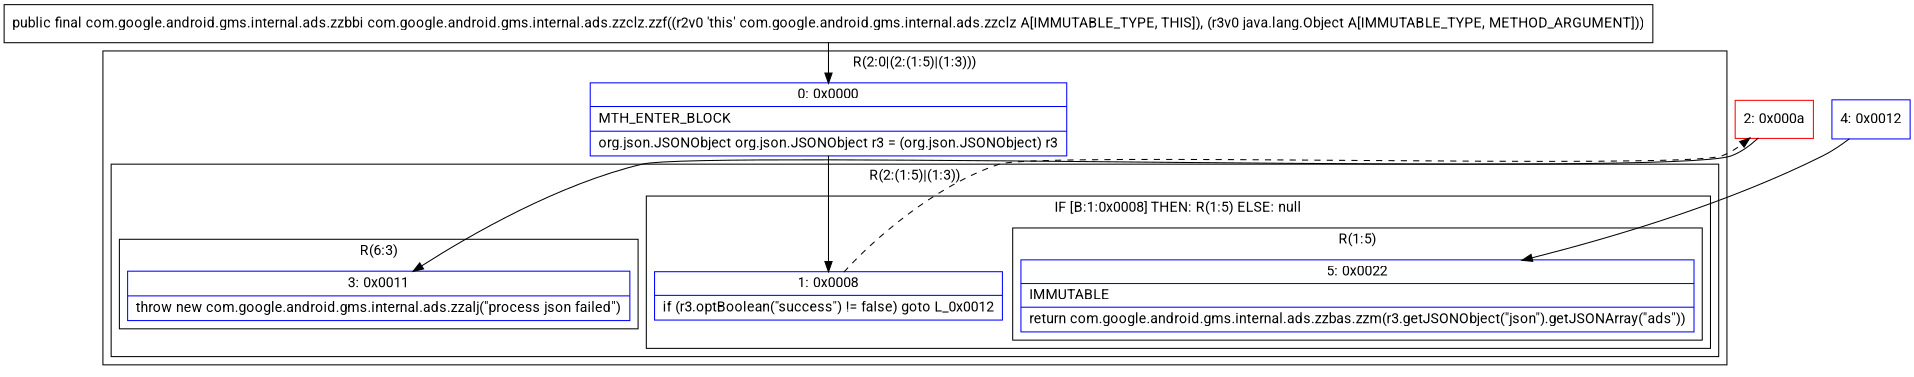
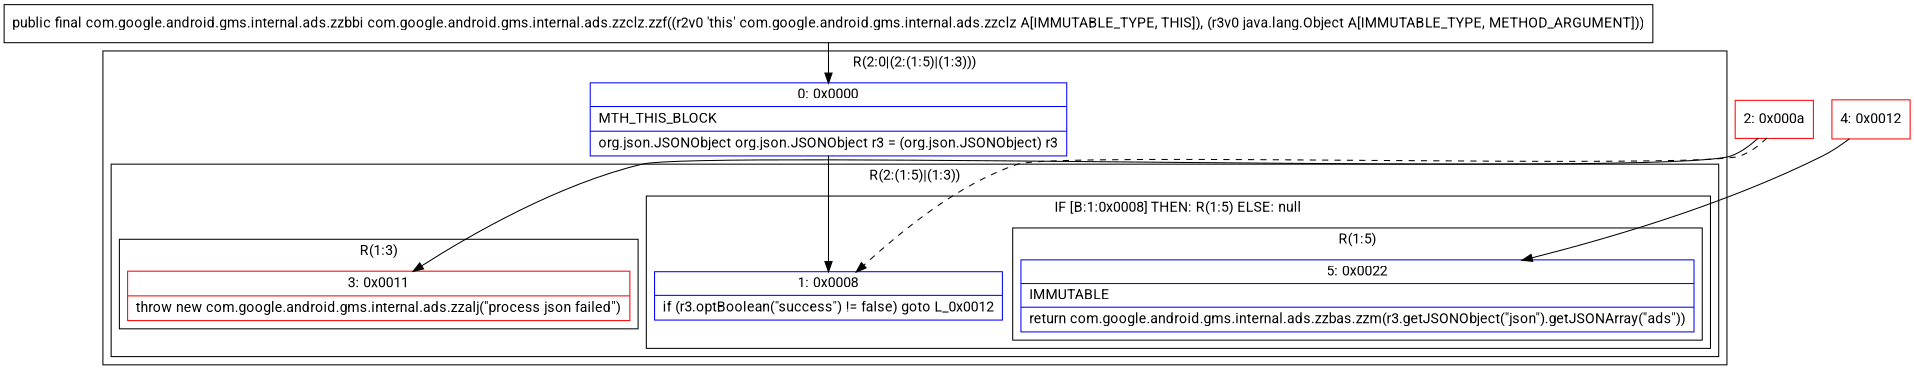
node "0: 0x0000": text "MTH_ENTER_BLOCK" -> "MTH_THIS_BLOCK"
node "4: 0x0012": color blue -> red
edge "1: 0x0008" -> "2: 0x000a": reversed
cluster "R(6:3)": label "R(6:3)" -> "R(1:3)"
node "3: 0x0011": color blue -> red
